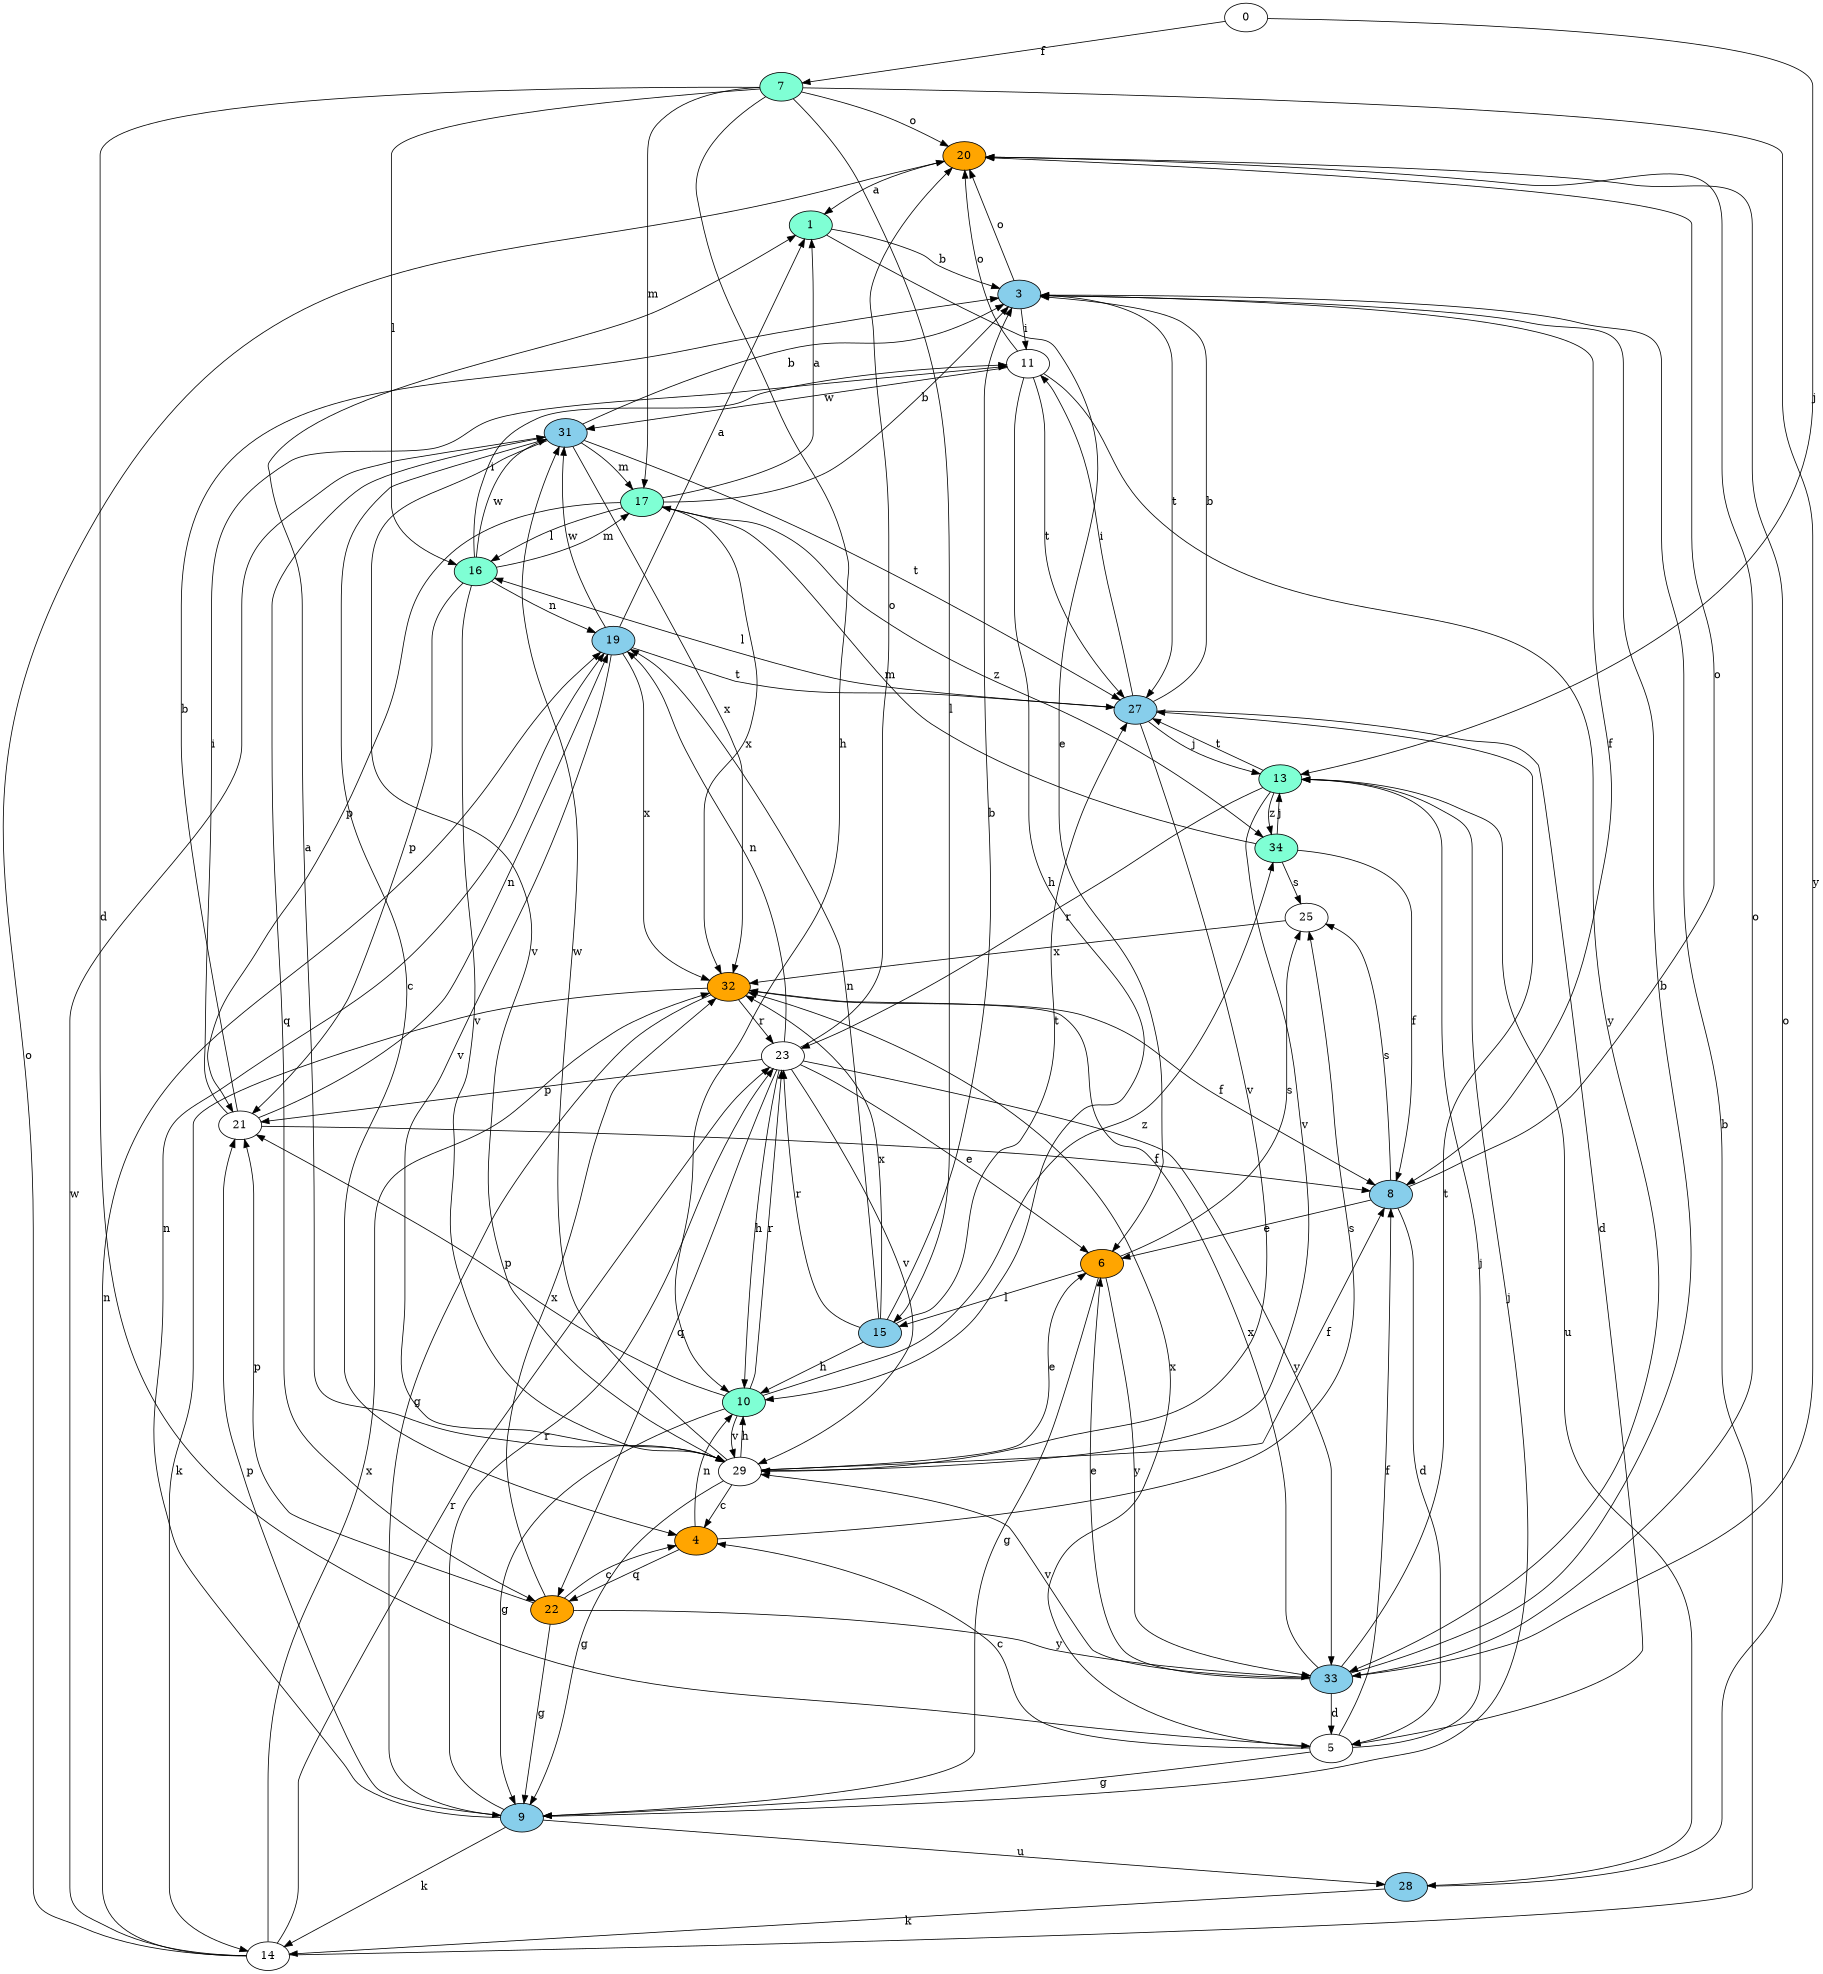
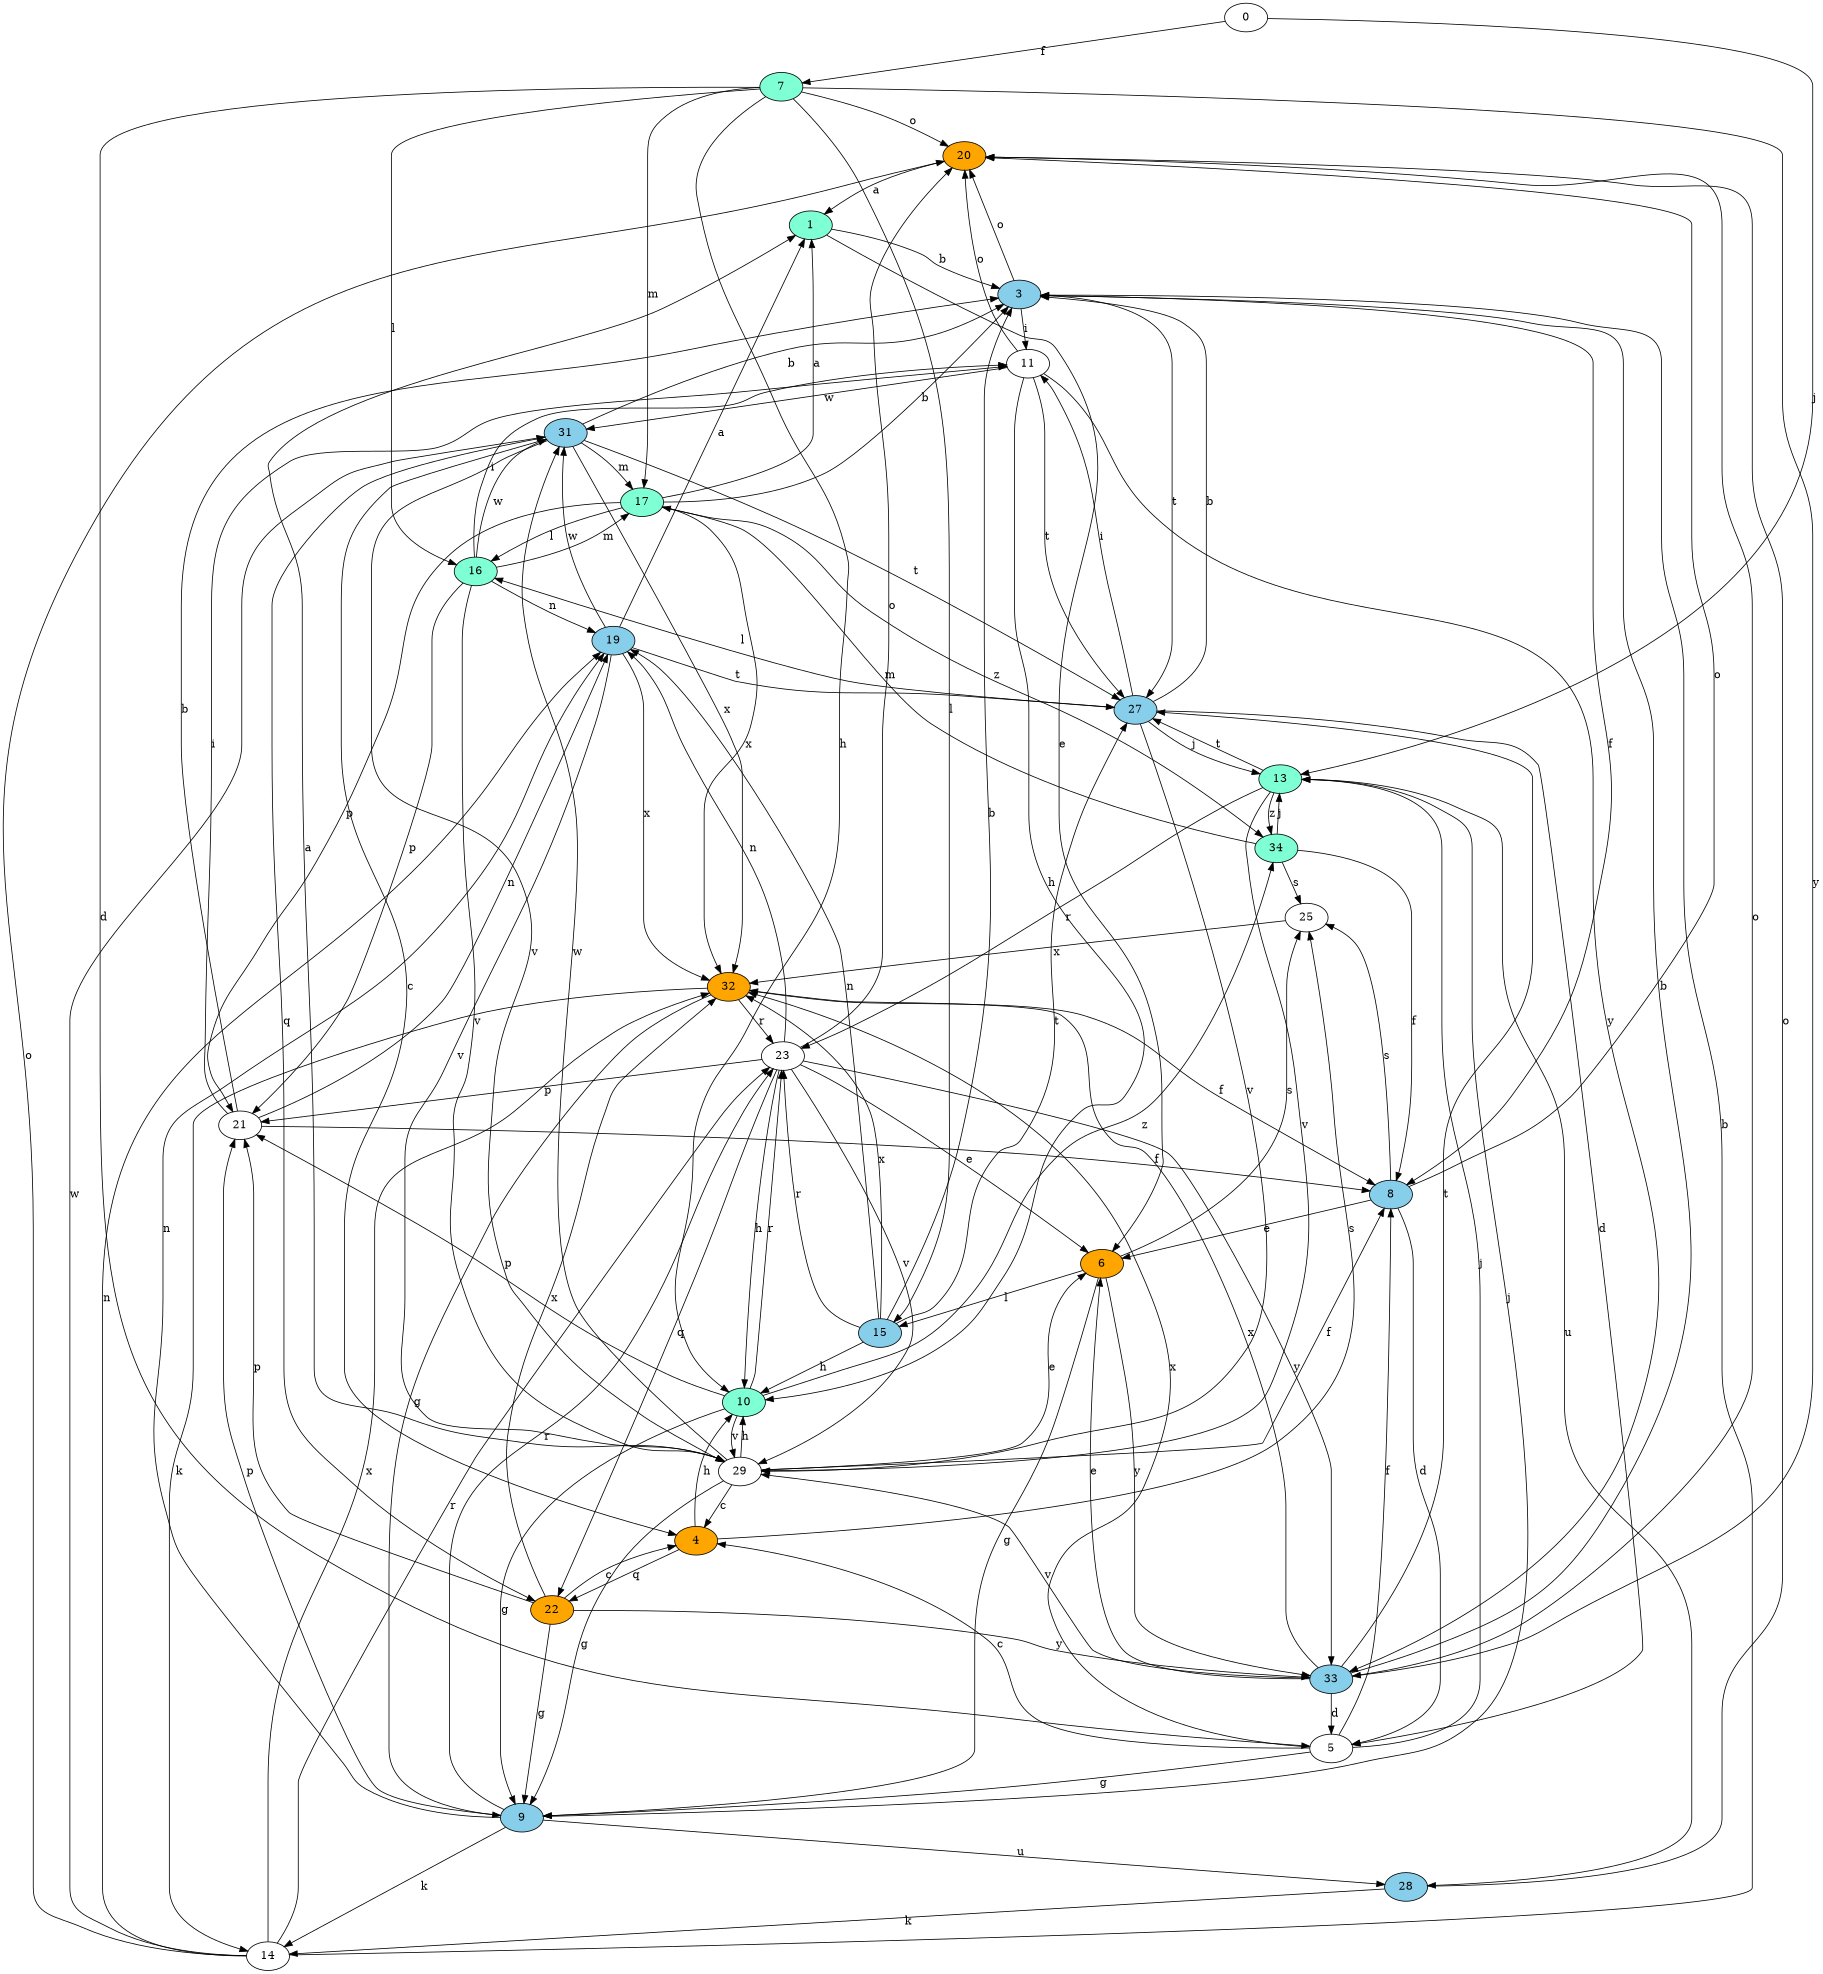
edge "4" -> "10": label "n" -> "h"
